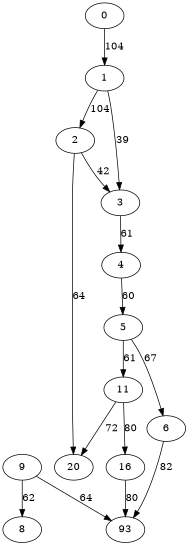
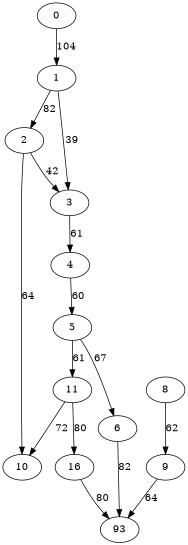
edge "1" -> "2": label "104" -> "82"
node "20": label "20" -> "10"
edge "9" -> "8": reversed
